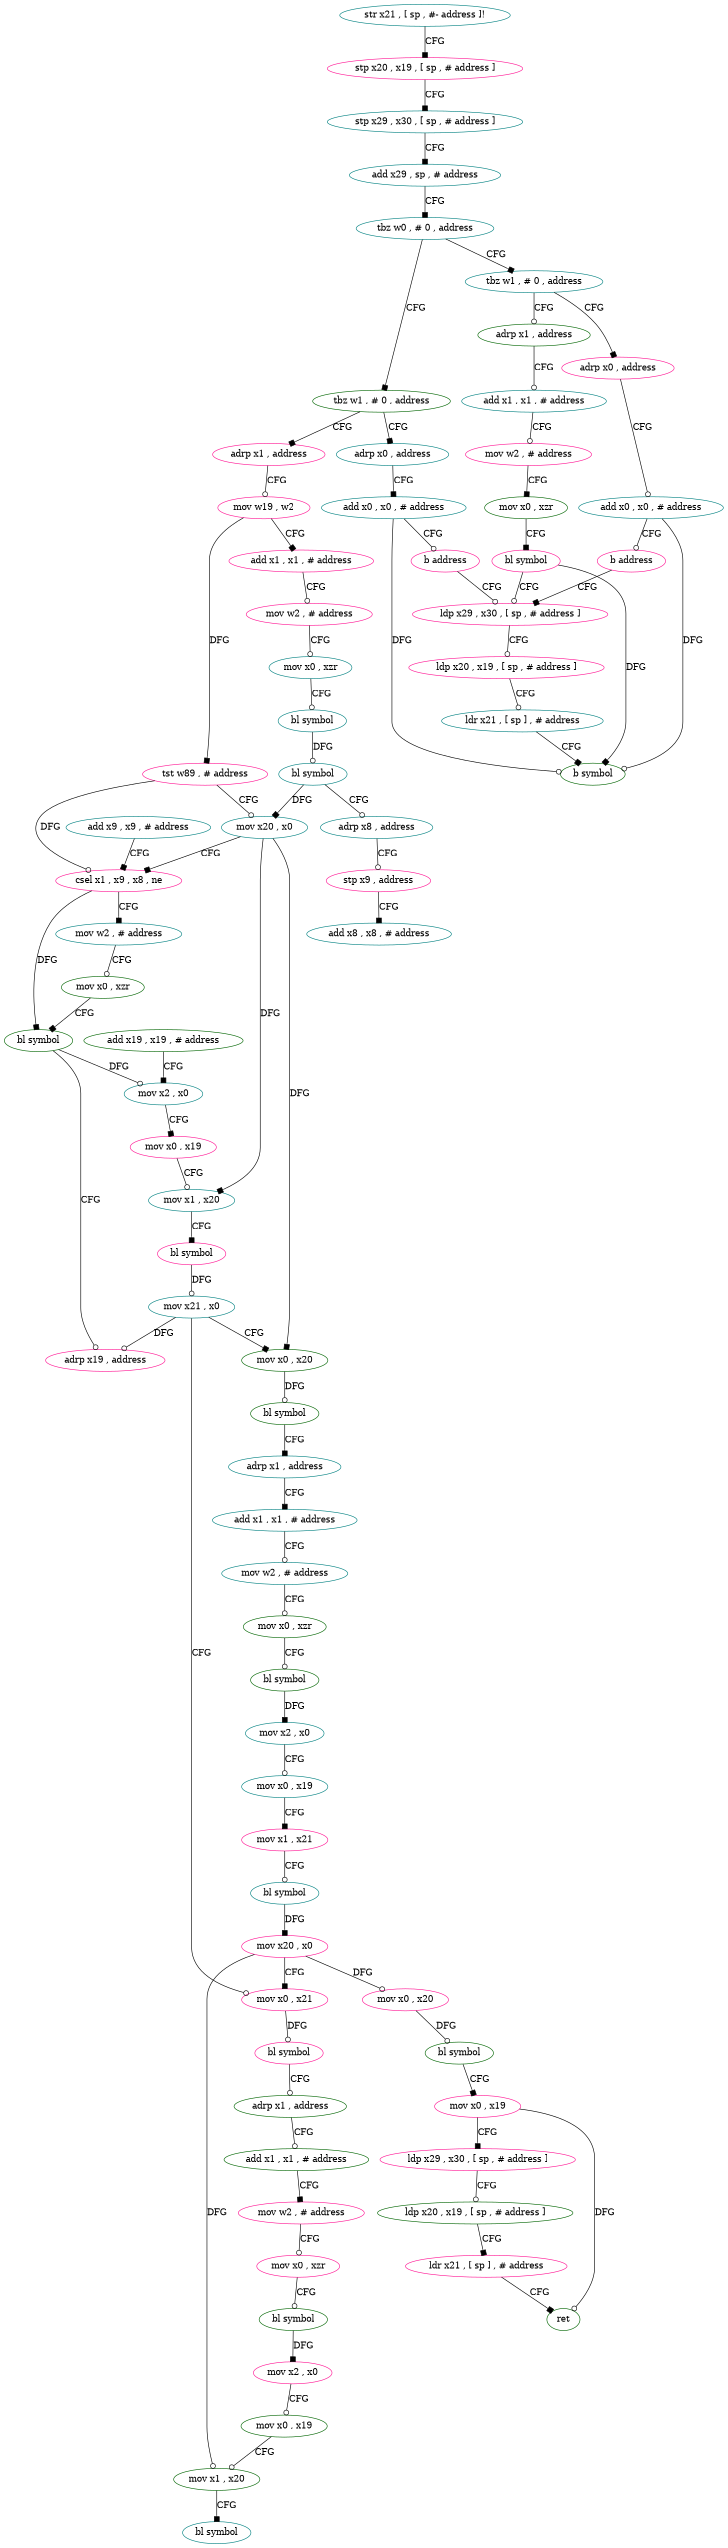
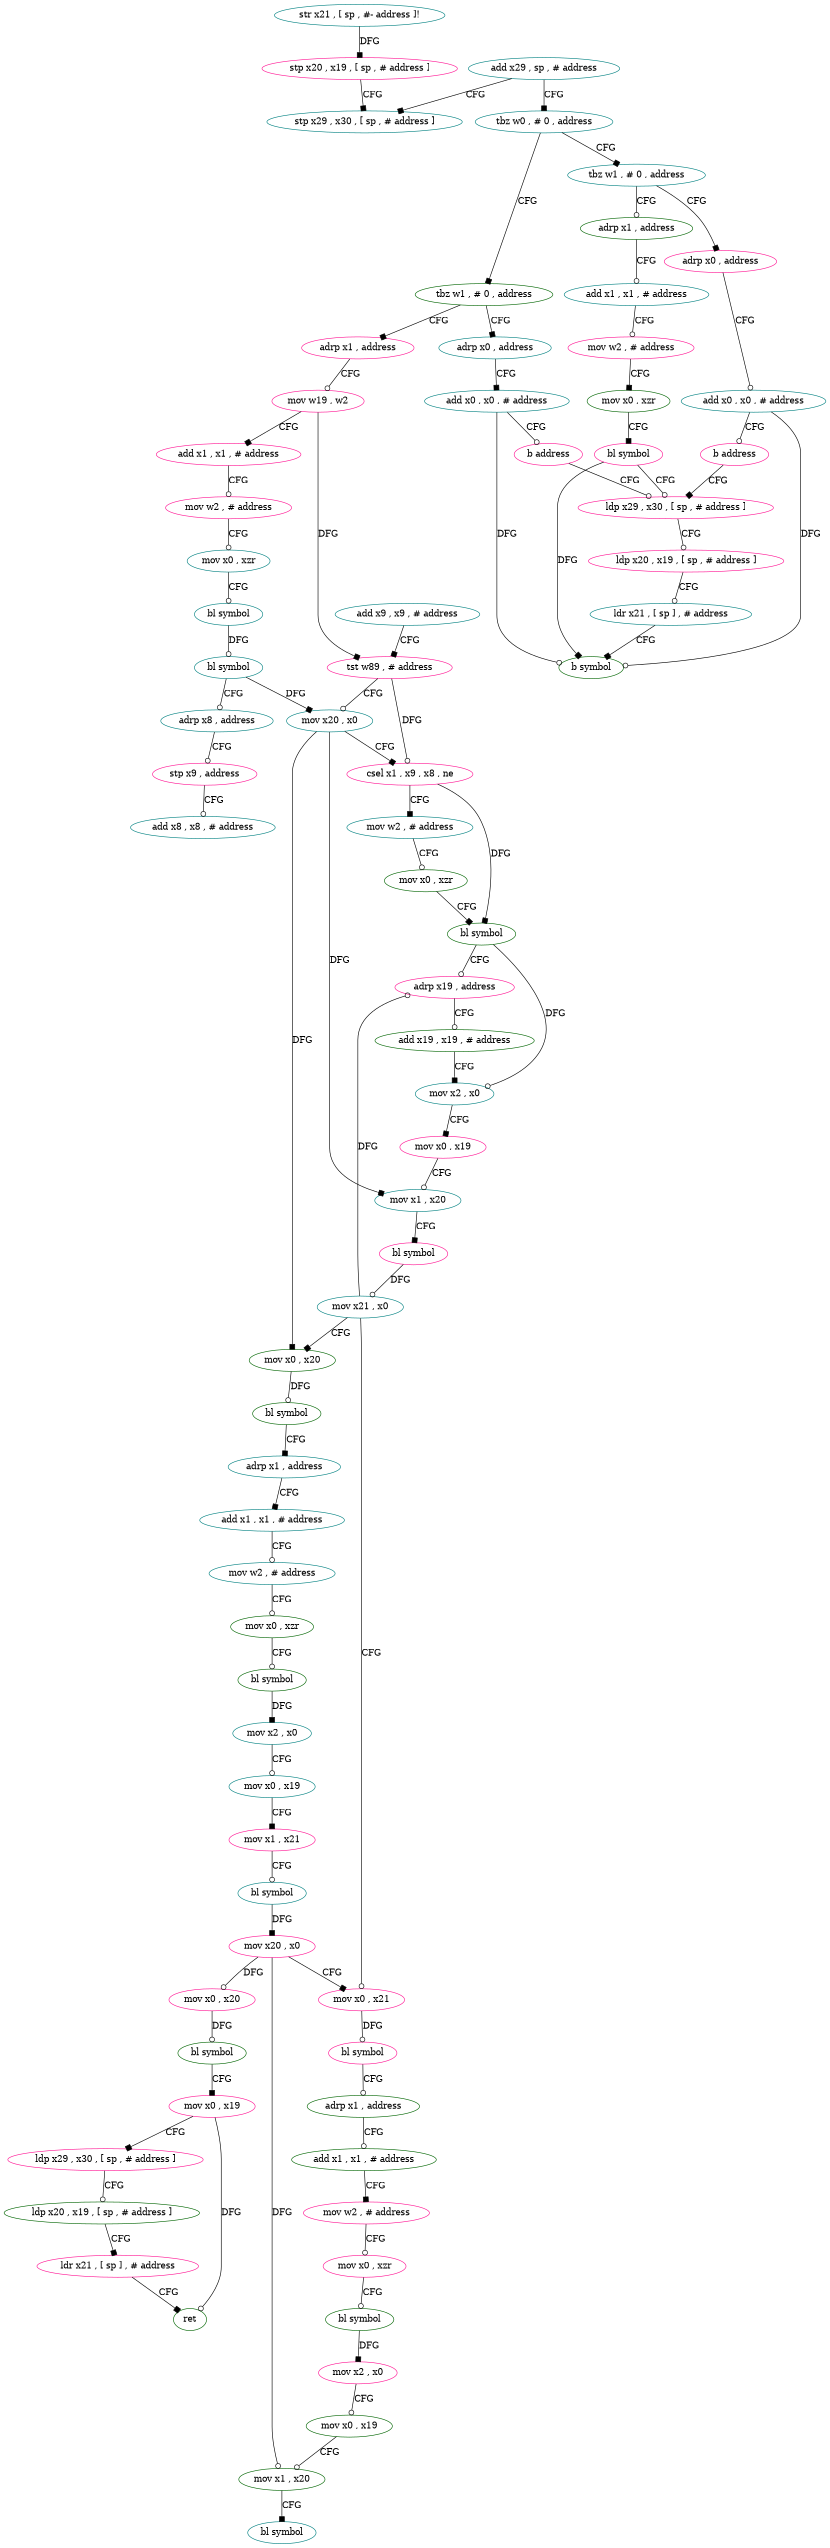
edge "str x21 , [ sp , #- address ]!" -> "stp x20 , x19 , [ sp , # address ]": label "CFG" -> "DFG"
edge "stp x29 , x30 , [ sp , # address ]" -> "add x29 , sp , # address": reversed
edge "add x9 , x9 , # address" -> "csel x1 , x9 , x8 , ne": now "add x9 , x9 , # address" -> "tst w89 , # address"
edge "stp x9 , address" -> "add x8 , x8 , # address": arrowhead box -> odot
edge "adrp x19 , address" -> "add x19 , x19 , # address": added, label "CFG"
